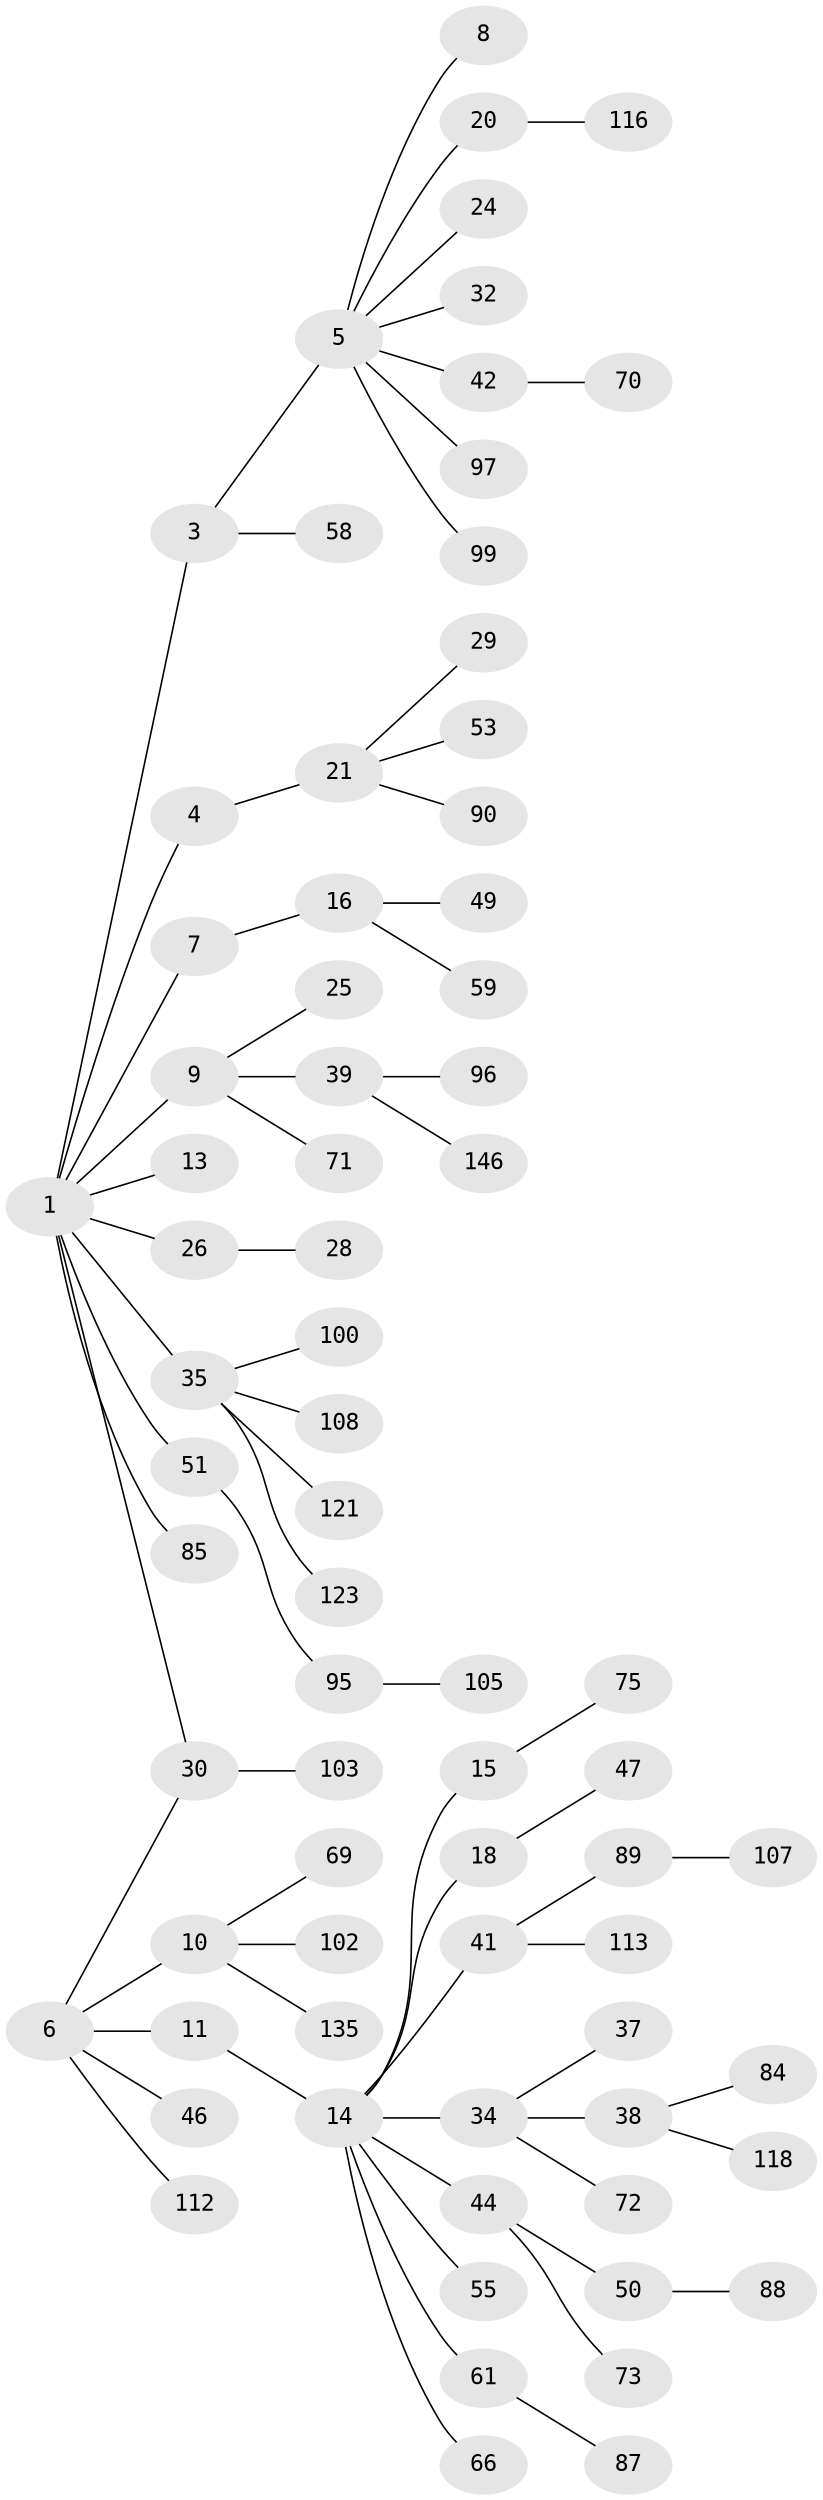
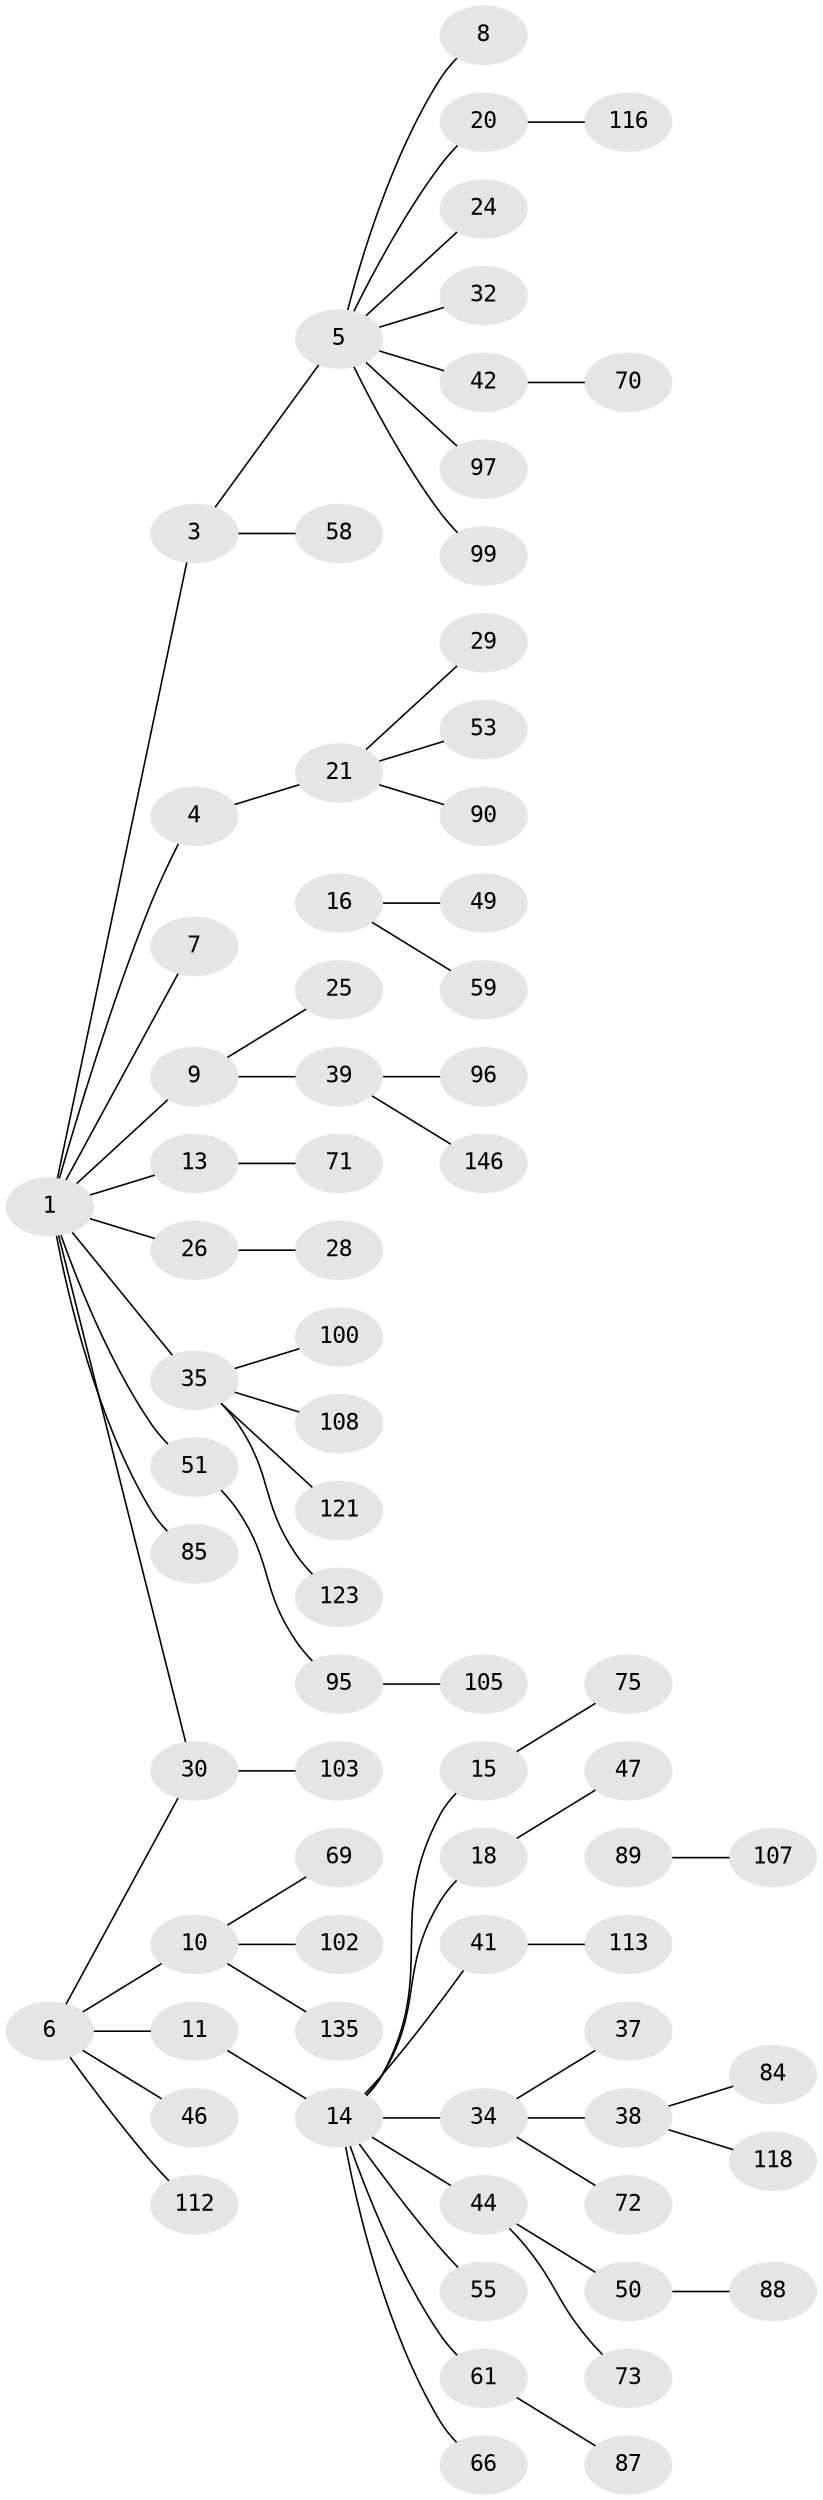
edge "16" -- "7": removed
edge "9" -- "71": now "13" -- "71"
edge "89" -- "41": removed
